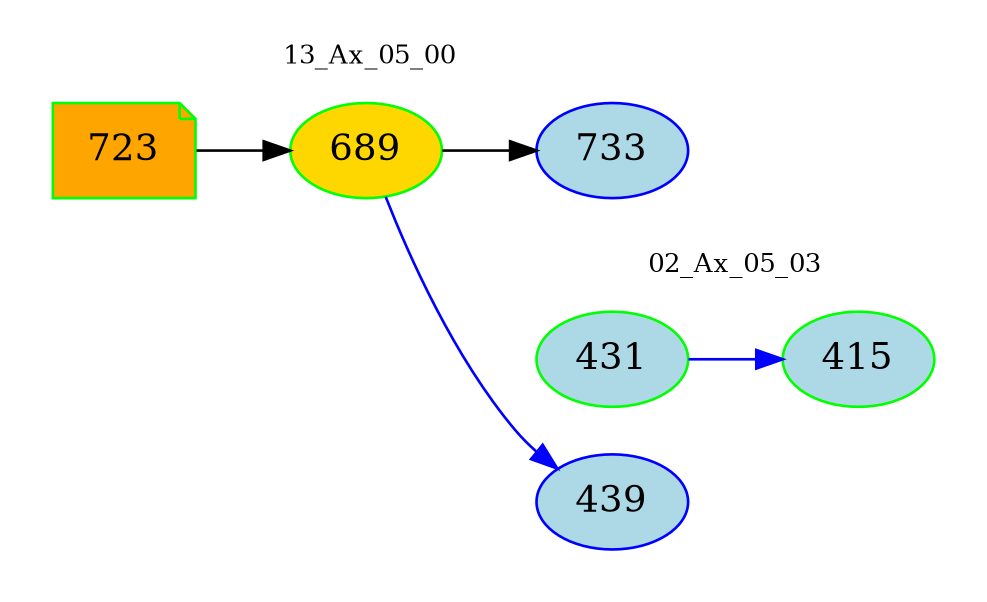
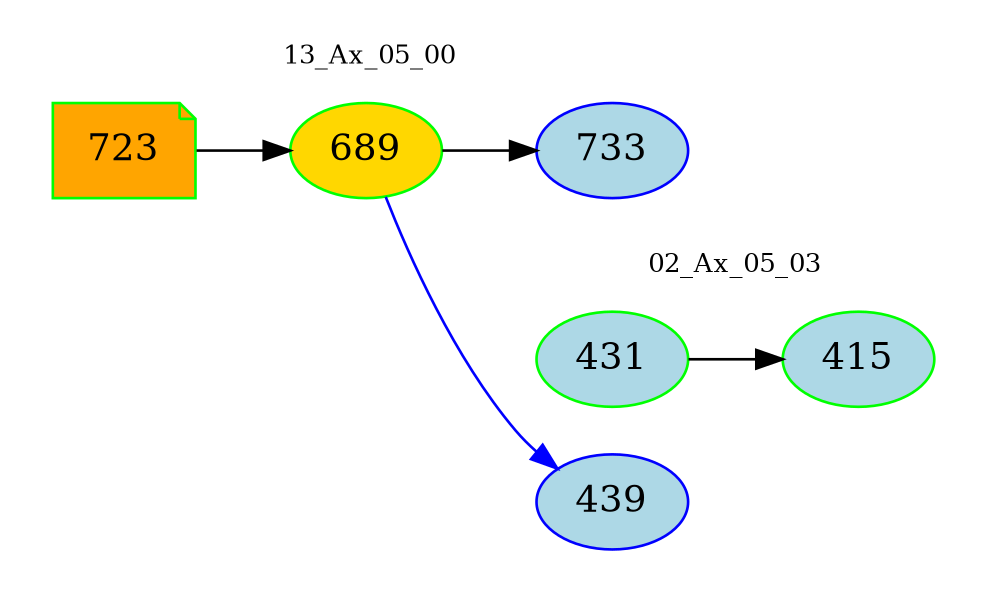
edge "431" -> "415": color blue -> black
